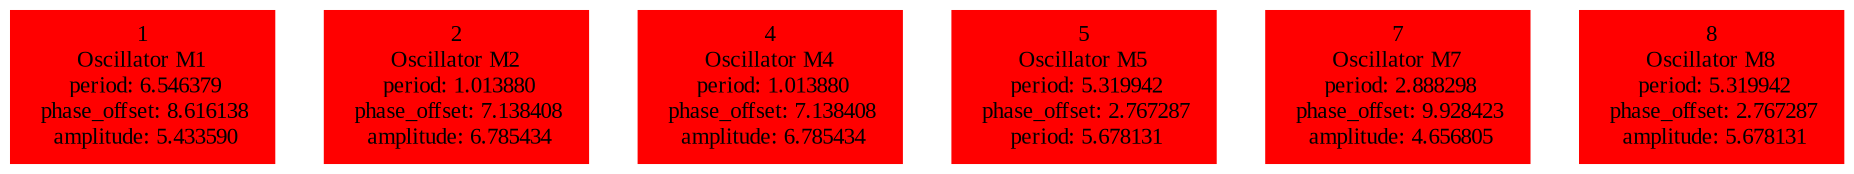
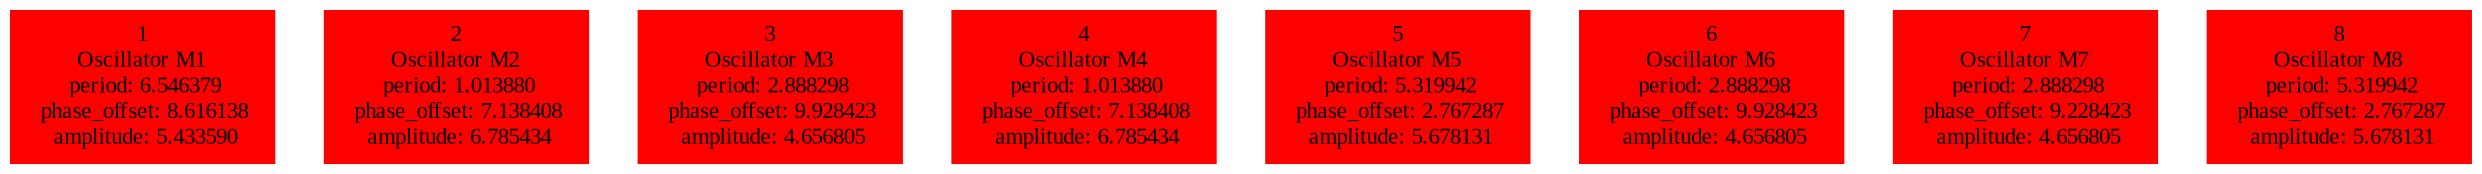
node "3": added
node "6": added
node "7": text "phase_offset: 9.928423" -> "phase_offset: 9.228423"
node "5": text "period: 5.678131" -> "amplitude: 5.678131"
